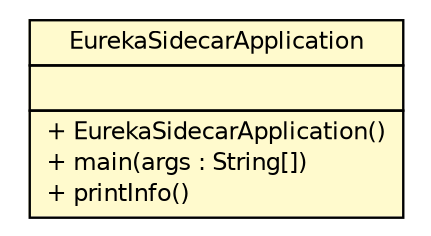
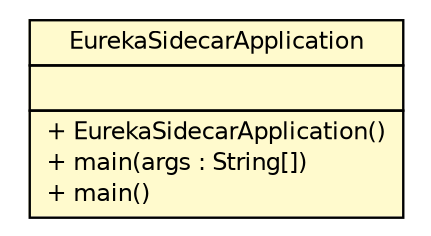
node "EurekaSidecarApplication": text "+ printInfo()" -> "+ main()"
